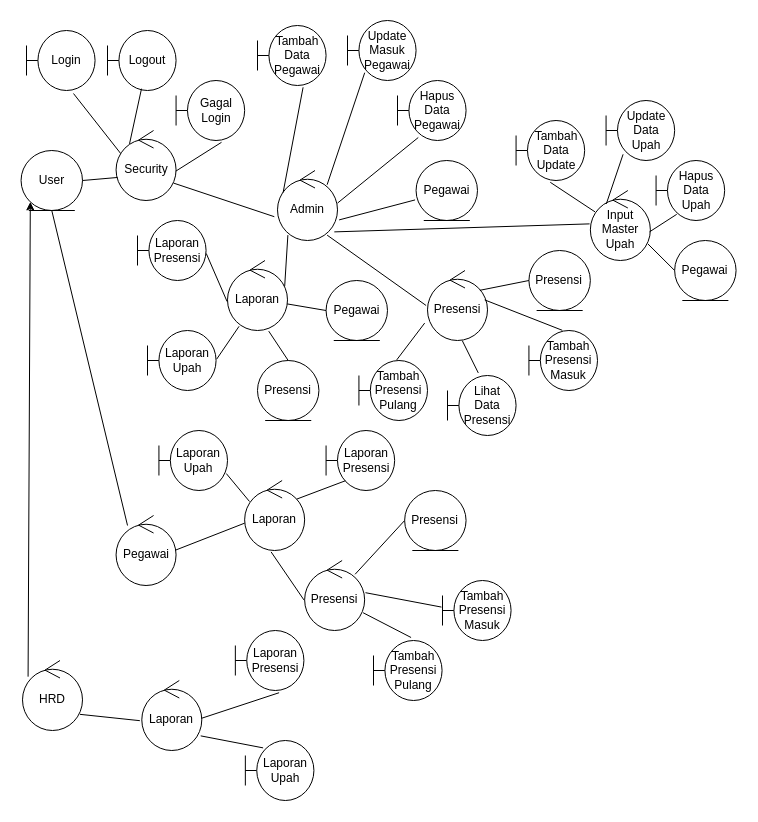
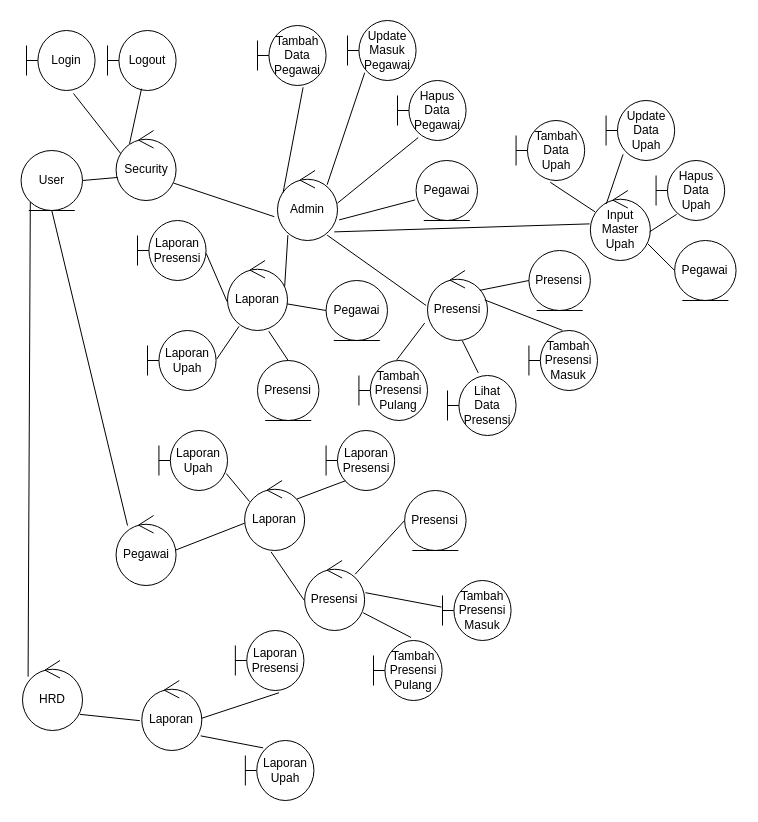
node "Gagal Login": removed
node "Tambah Data Update": label "Tambah Data Update" -> "Tambah Data Upah"
edge "Gagal Login" -- "Security": removed
edge "HRD" -> "User": arrowhead classic -> none
